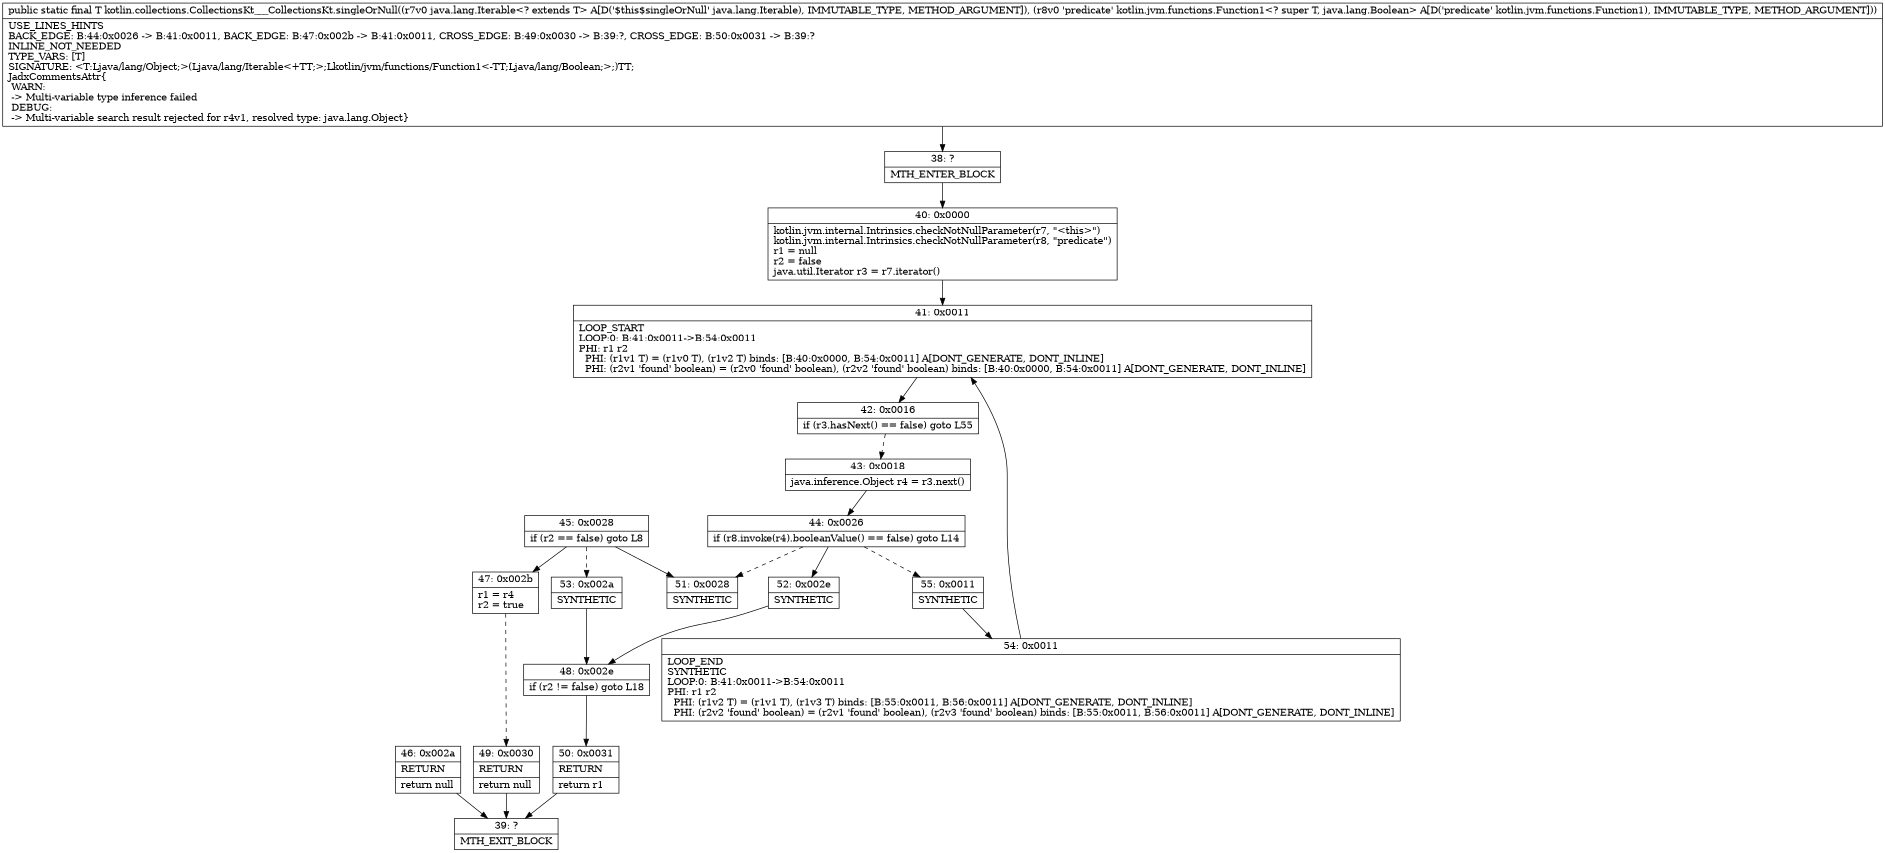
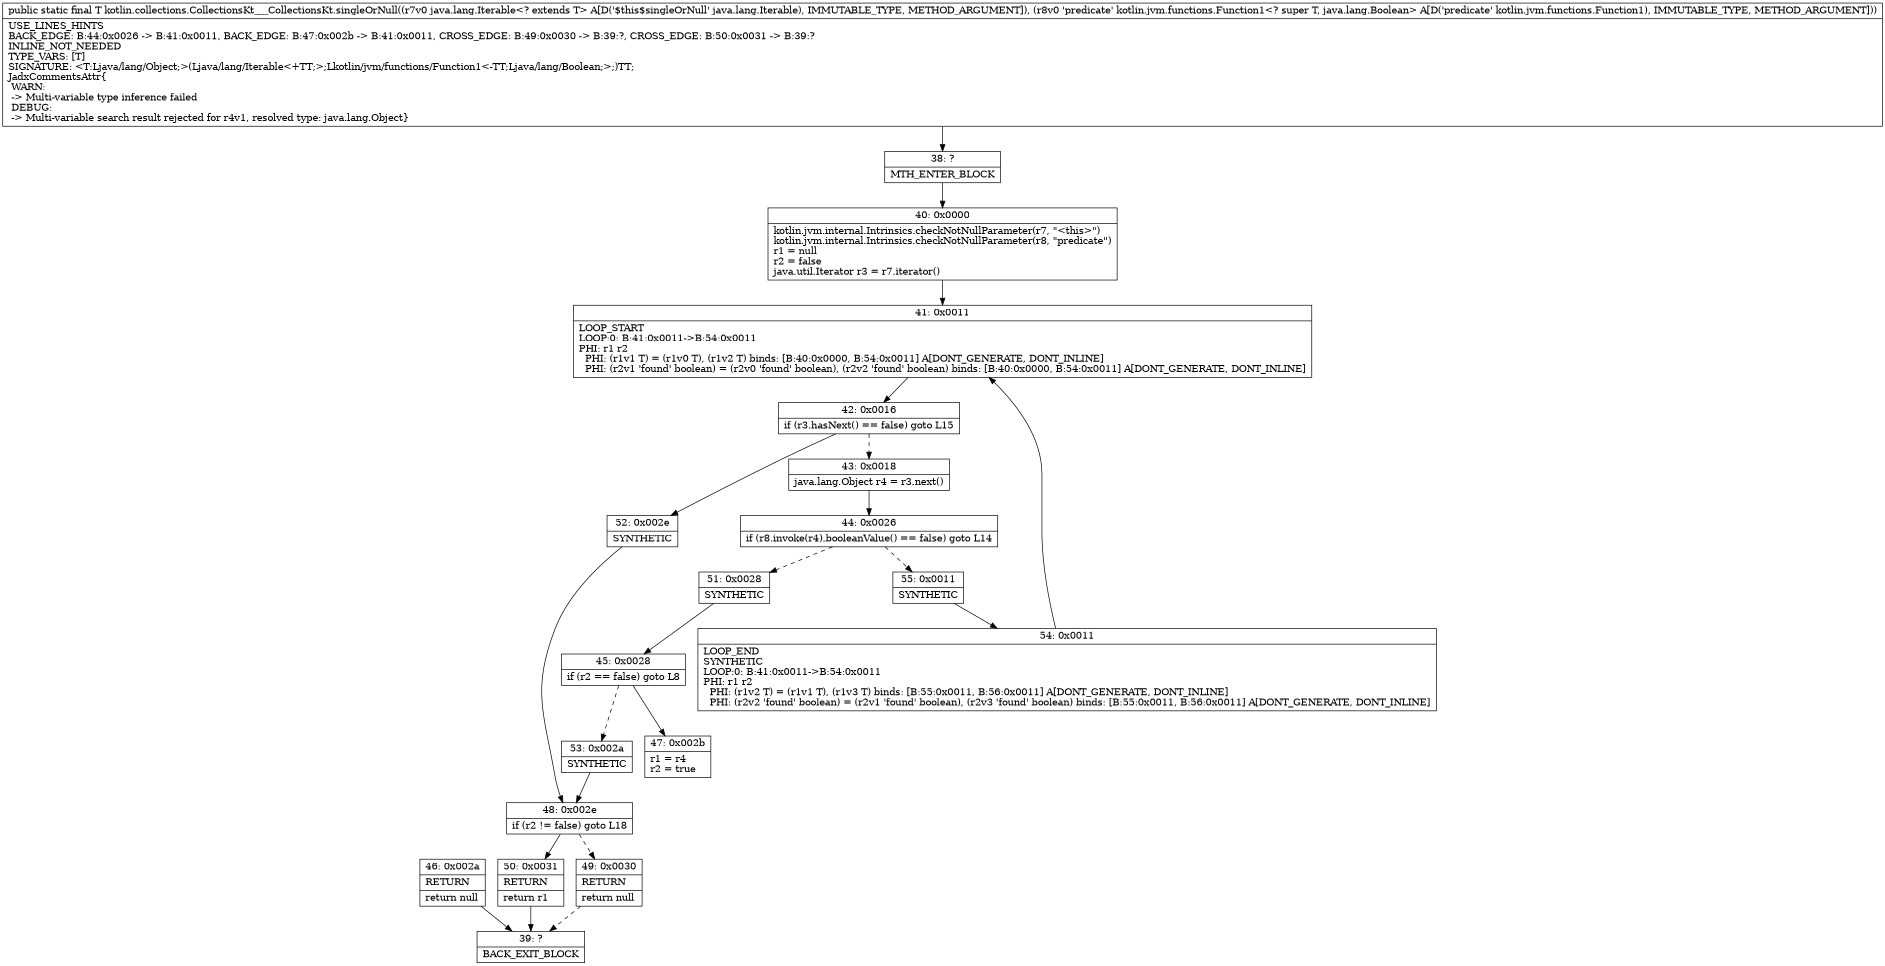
node "42: 0x0016": text "if (r3.hasNext() == false) goto L55" -> "if (r3.hasNext() == false) goto L15"
node "43: 0x0018": text "java.inference.Object r4 = r3.next()" -> "java.lang.Object r4 = r3.next()"
edge "44: 0x0026" -> "52: 0x002e": now "42: 0x0016" -> "52: 0x002e"
edge "45: 0x0028" -> "51: 0x0028": reversed
edge "47: 0x002b" -> "49: 0x0030": now "48: 0x002e" -> "49: 0x0030"
edge "49: 0x0030" -> "39: ?": style solid -> dashed
node "39: ?": text "MTH_EXIT_BLOCK" -> "BACK_EXIT_BLOCK"
